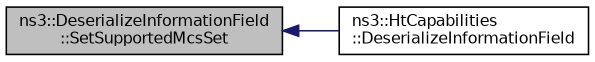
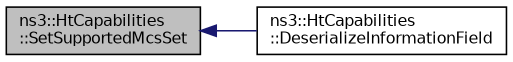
node "ns3::DeserializeInformationField ::SetSupportedMcsSet": label "ns3::DeserializeInformationField ::SetSupportedMcsSet" -> "ns3::HtCapabilities ::SetSupportedMcsSet"
